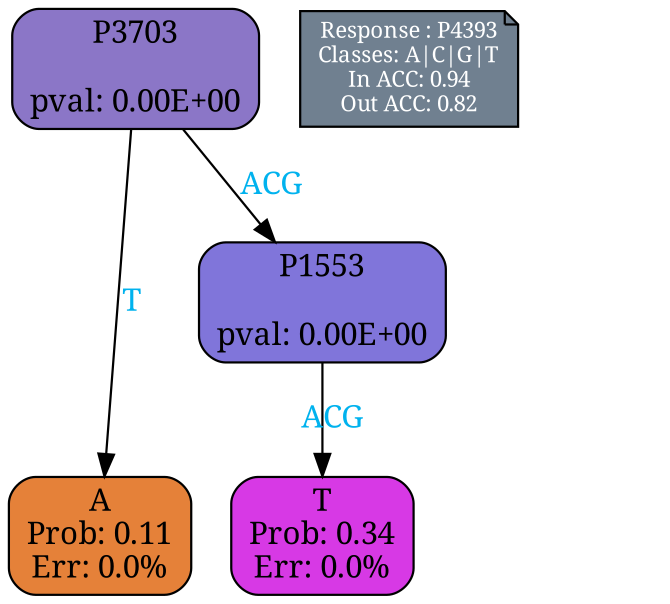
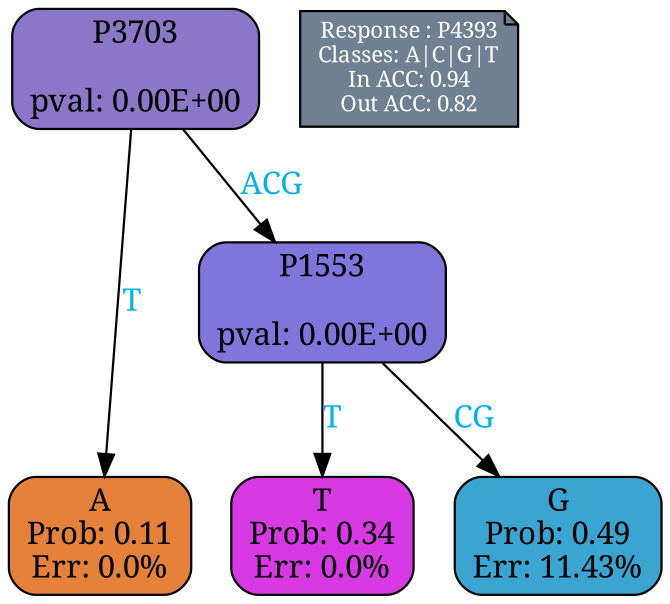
edge "P1553 pval: 0.00E+00" -> "T Prob: 0.34 Err: 0.0%": label "ACG" -> "T"
node "G Prob: 0.49 Err: 11.43%": added
